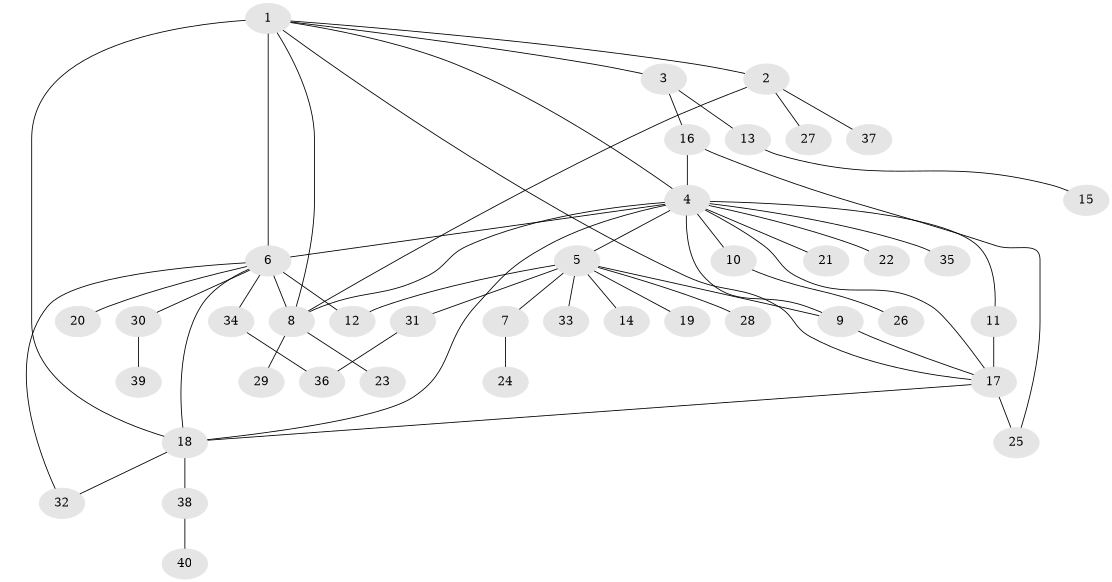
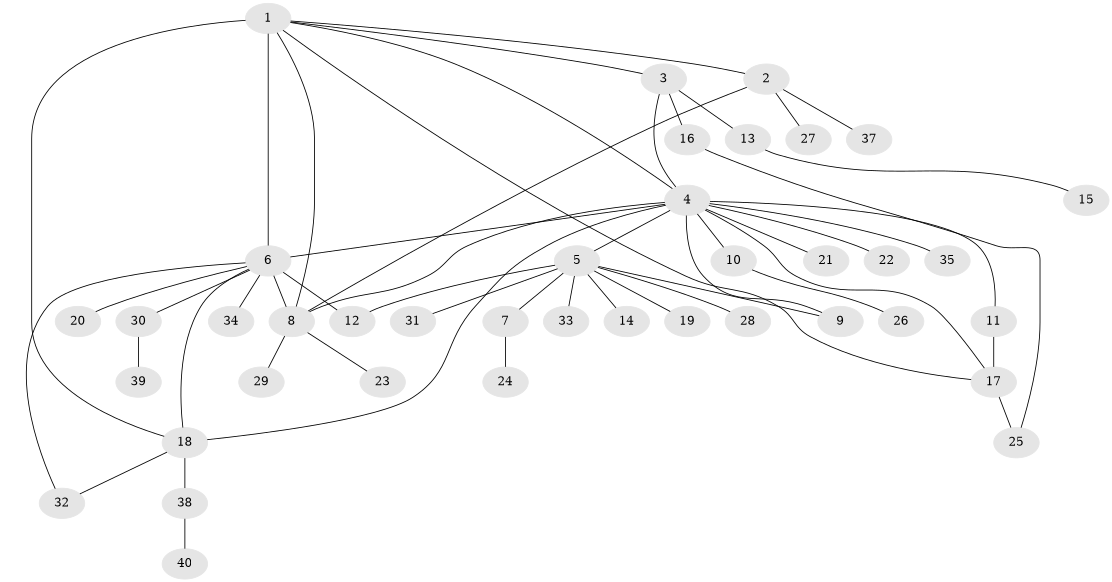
edge "16" -- "4": now "3" -- "4"
edge "9" -- "17": removed
node "36": removed
edge "17" -- "18": removed
